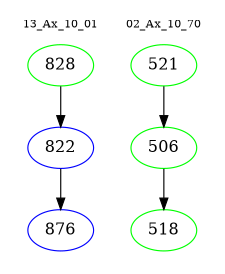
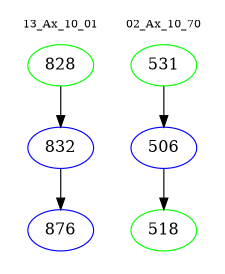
node "521": label "521" -> "531"
node "822": label "822" -> "832"
node "506": color green -> blue
